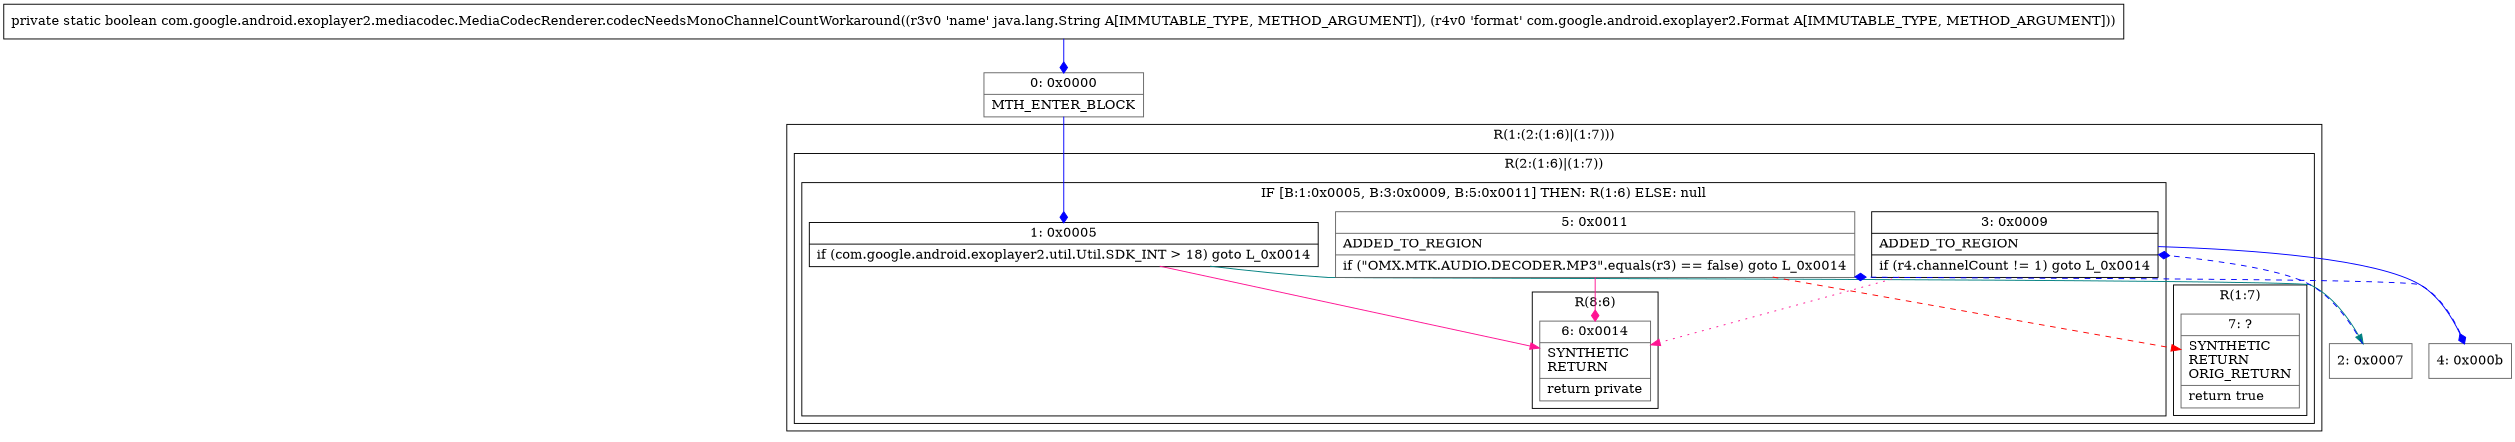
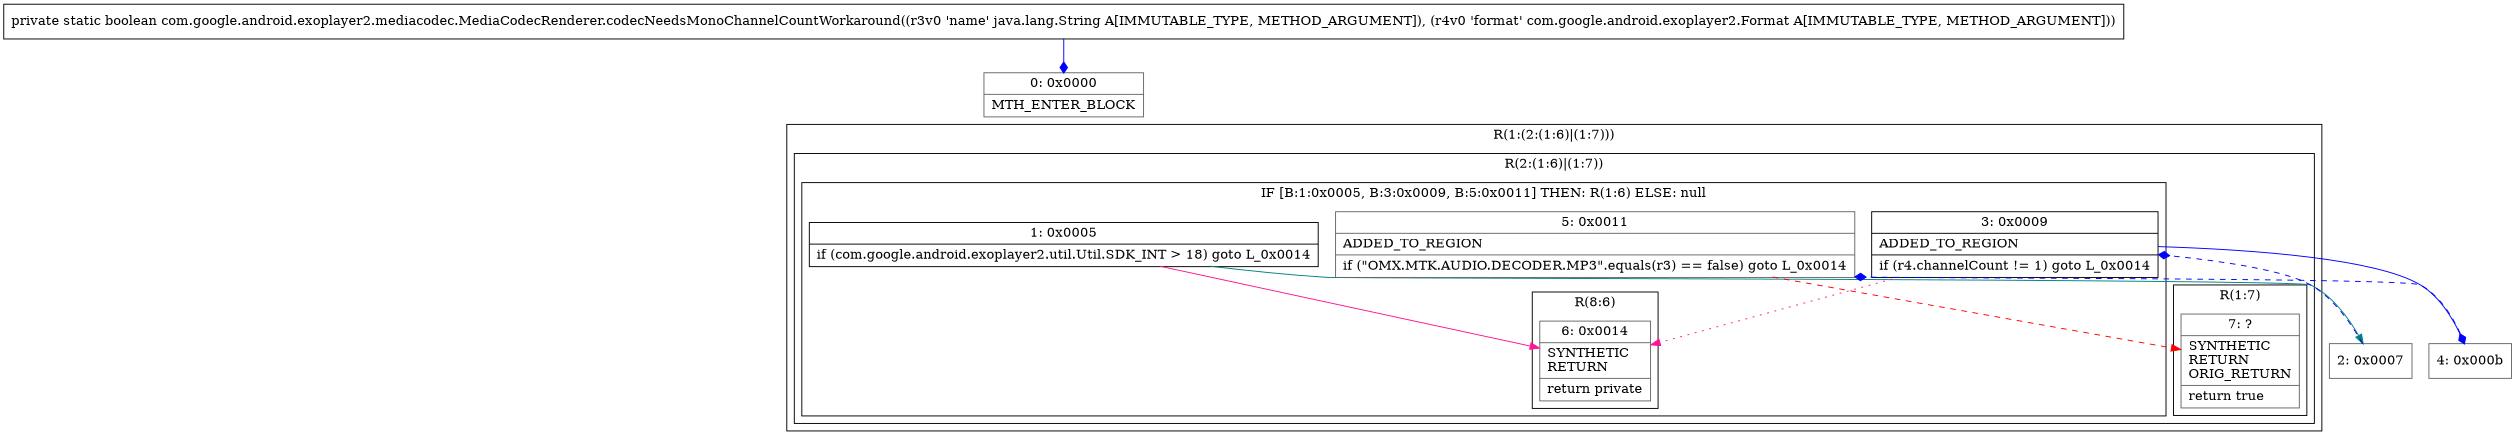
edge "0: 0x0000" -> "1: 0x0005": removed
edge "5: 0x0011" -> "6: 0x0014": removed
